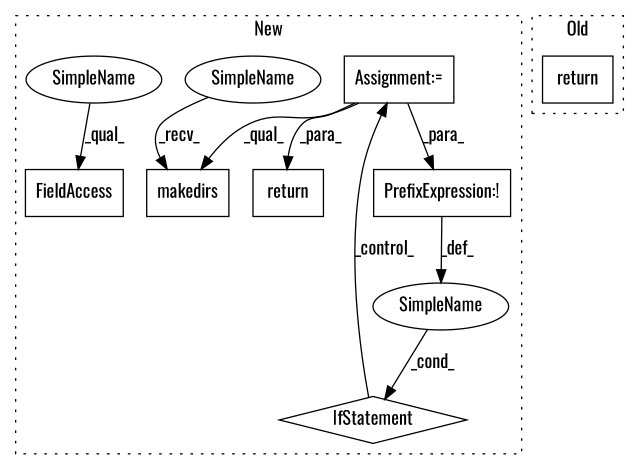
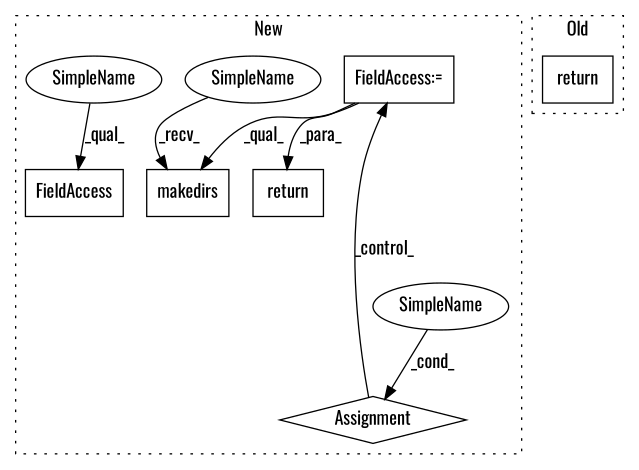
node "Assignment:=": label "Assignment:=" -> "FieldAccess:="
node "PrefixExpression:!": removed
node "IfStatement": label "IfStatement" -> "Assignment"
